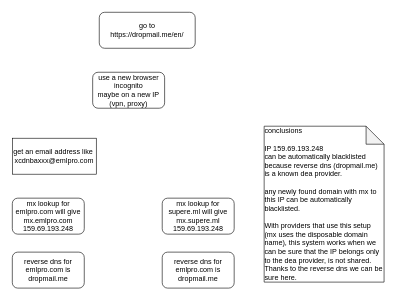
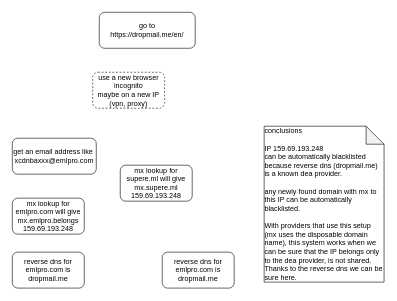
node "use a new browser incognito maybe on a new IP (vpn, proxy)": style solid -> dashed
node "get an email address like xcdnbaxxx@emlpro.com": shape rectangle -> rounded rectangle
node "mx lookup for emlpro.com will give mx.emlpro.com 159.69.193.248": label "mx lookup for emlpro.com will give mx.emlpro.com 159.69.193.248" -> "mx lookup for emlpro.com will give mx.emlpro.belongs 159.69.193.248"
node "mx lookup for supere.ml will give mx.supere.ml 159.69.193.248": moved (198, 216) -> (156, 183)
